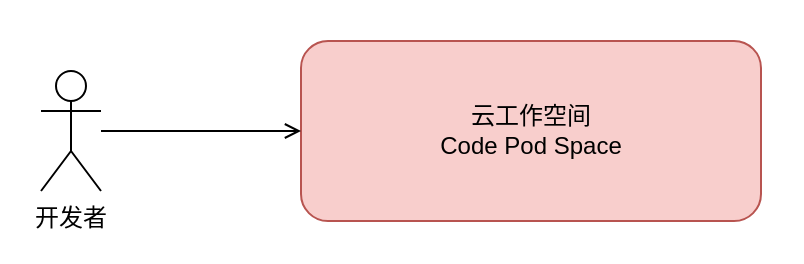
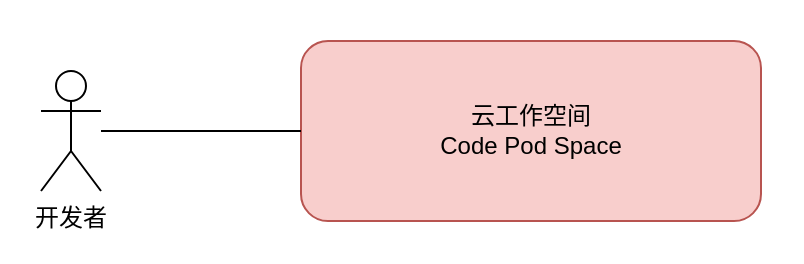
edge "开发者" -> "云工作空间 Code Pod Space": arrowhead open -> none
